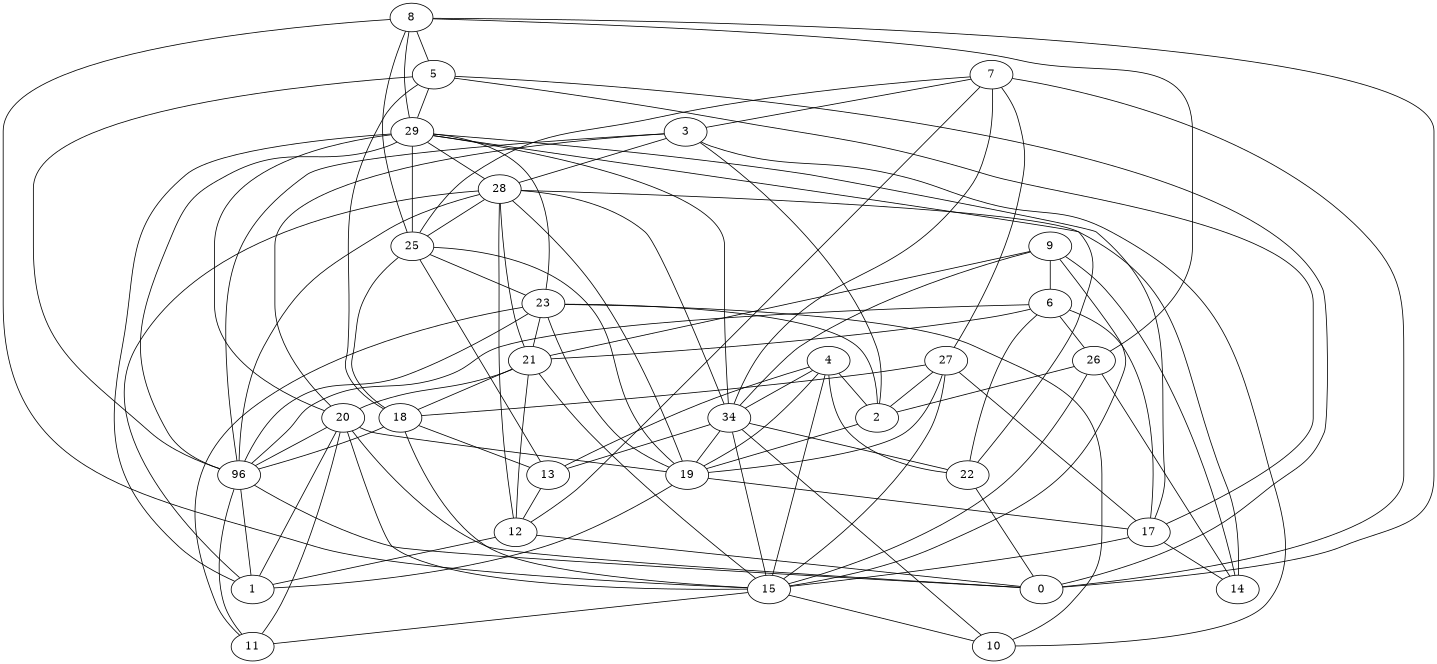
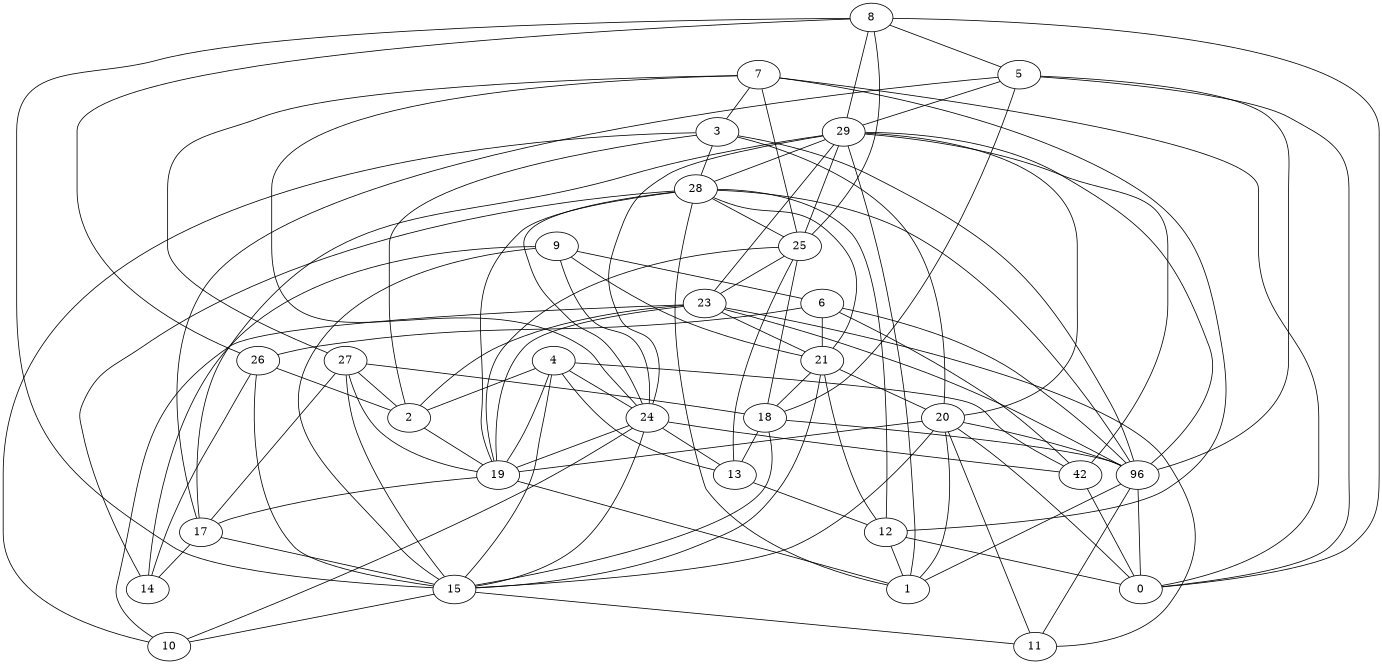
edge "6" -- "17": removed
node "34": label "34" -> "24"
node "22": label "22" -> "42"
